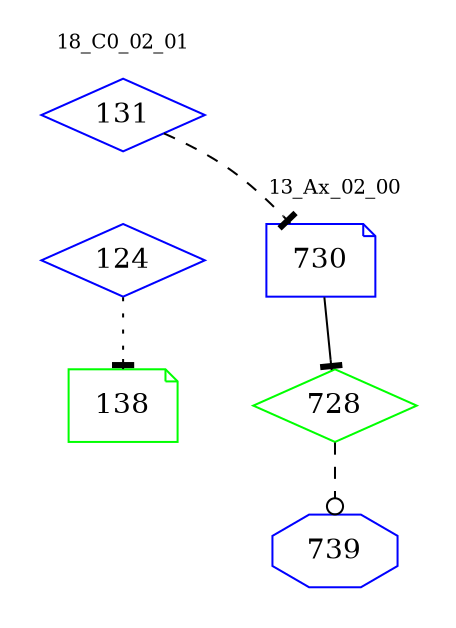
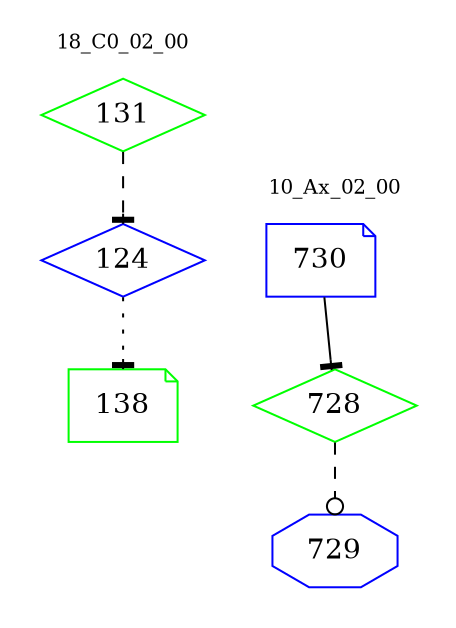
cluster "18_C0_02_01": label "18_C0_02_01" -> "18_C0_02_00"
node "131": color blue -> green
edge "131" -> "730": now "131" -> "124"
cluster "13_Ax_02_00": label "13_Ax_02_00" -> "10_Ax_02_00"
node "739": label "739" -> "729"
